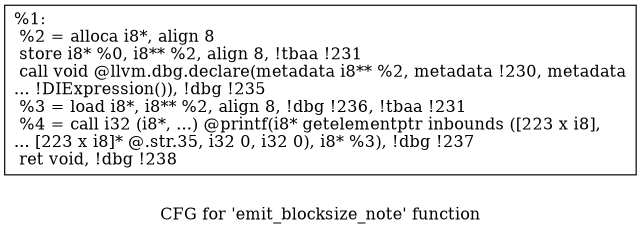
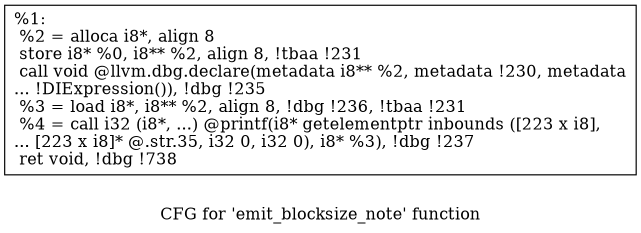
node "%1:": text "ret void, !dbg !238" -> "ret void, !dbg !738"
